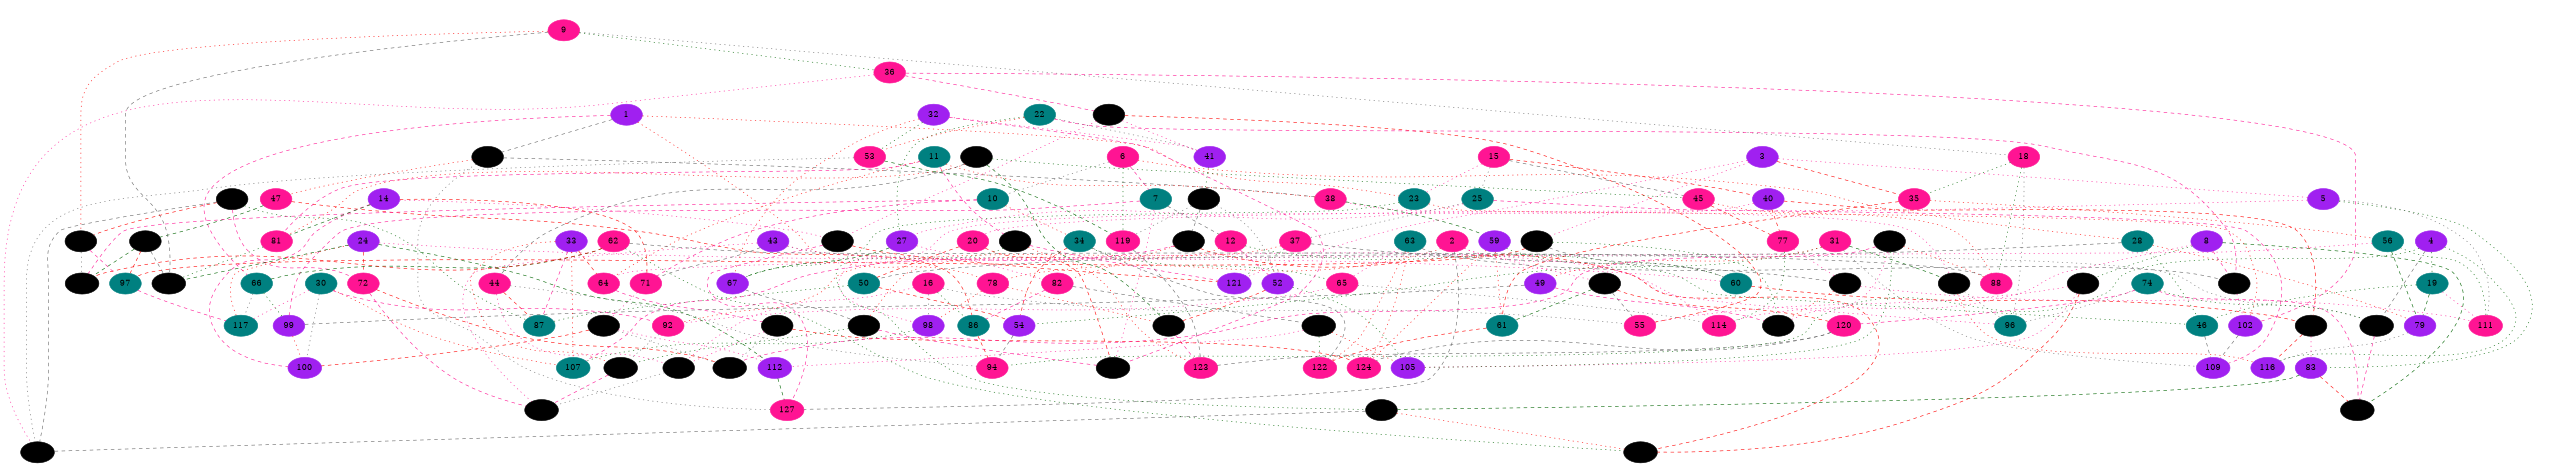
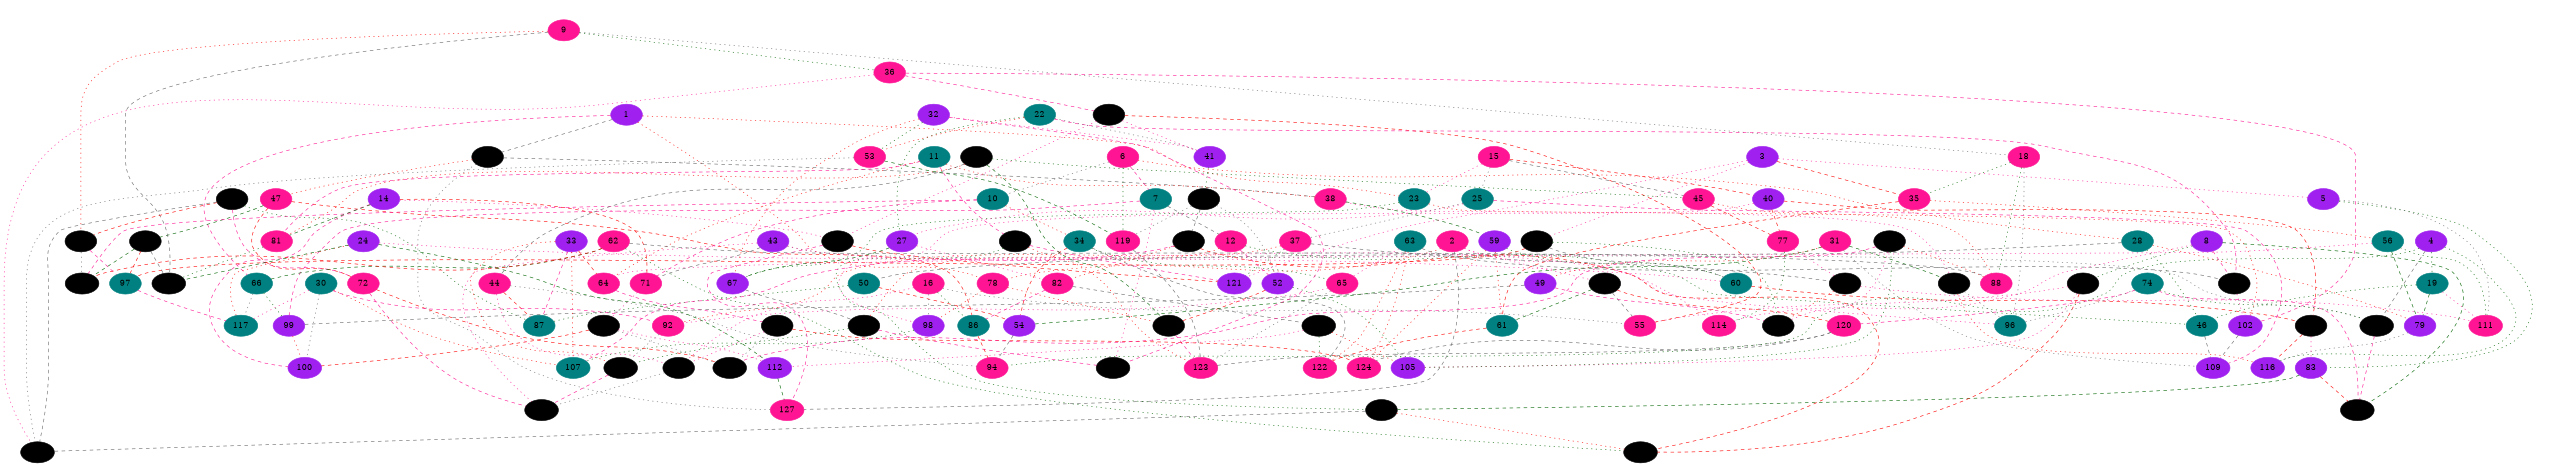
node "20": removed
edge "24" -- "72": now "47" -- "72"
edge "31" -- "54": style dotted -> dashed
edge "65" -- "114": now "65" -- "123"
